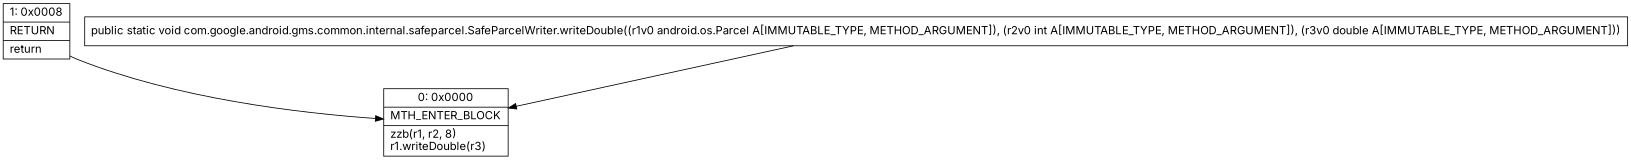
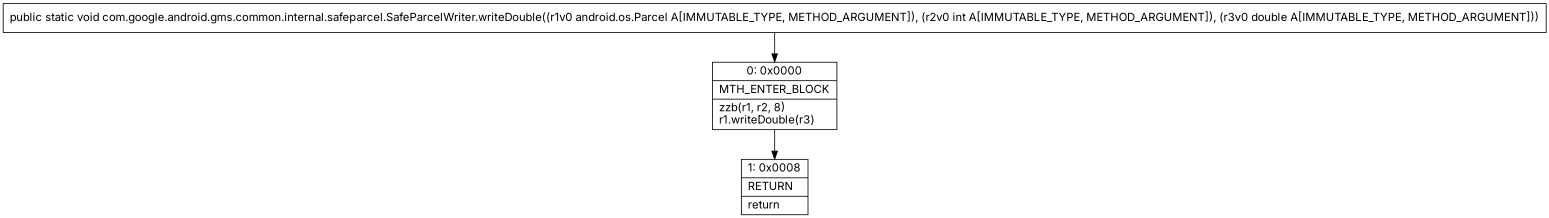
edge "1: 0x0008" -> "0: 0x0000": reversed
